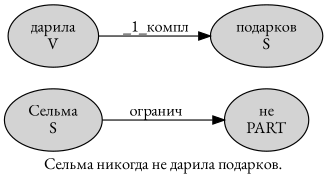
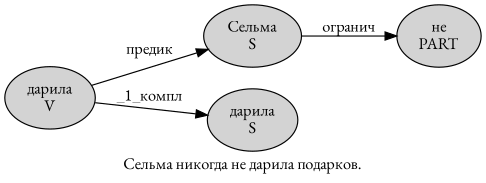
node "подарков S": label "подарков S" -> "дарила S"
edge "дарила V" -> "Сельма S": added, label "предик"
